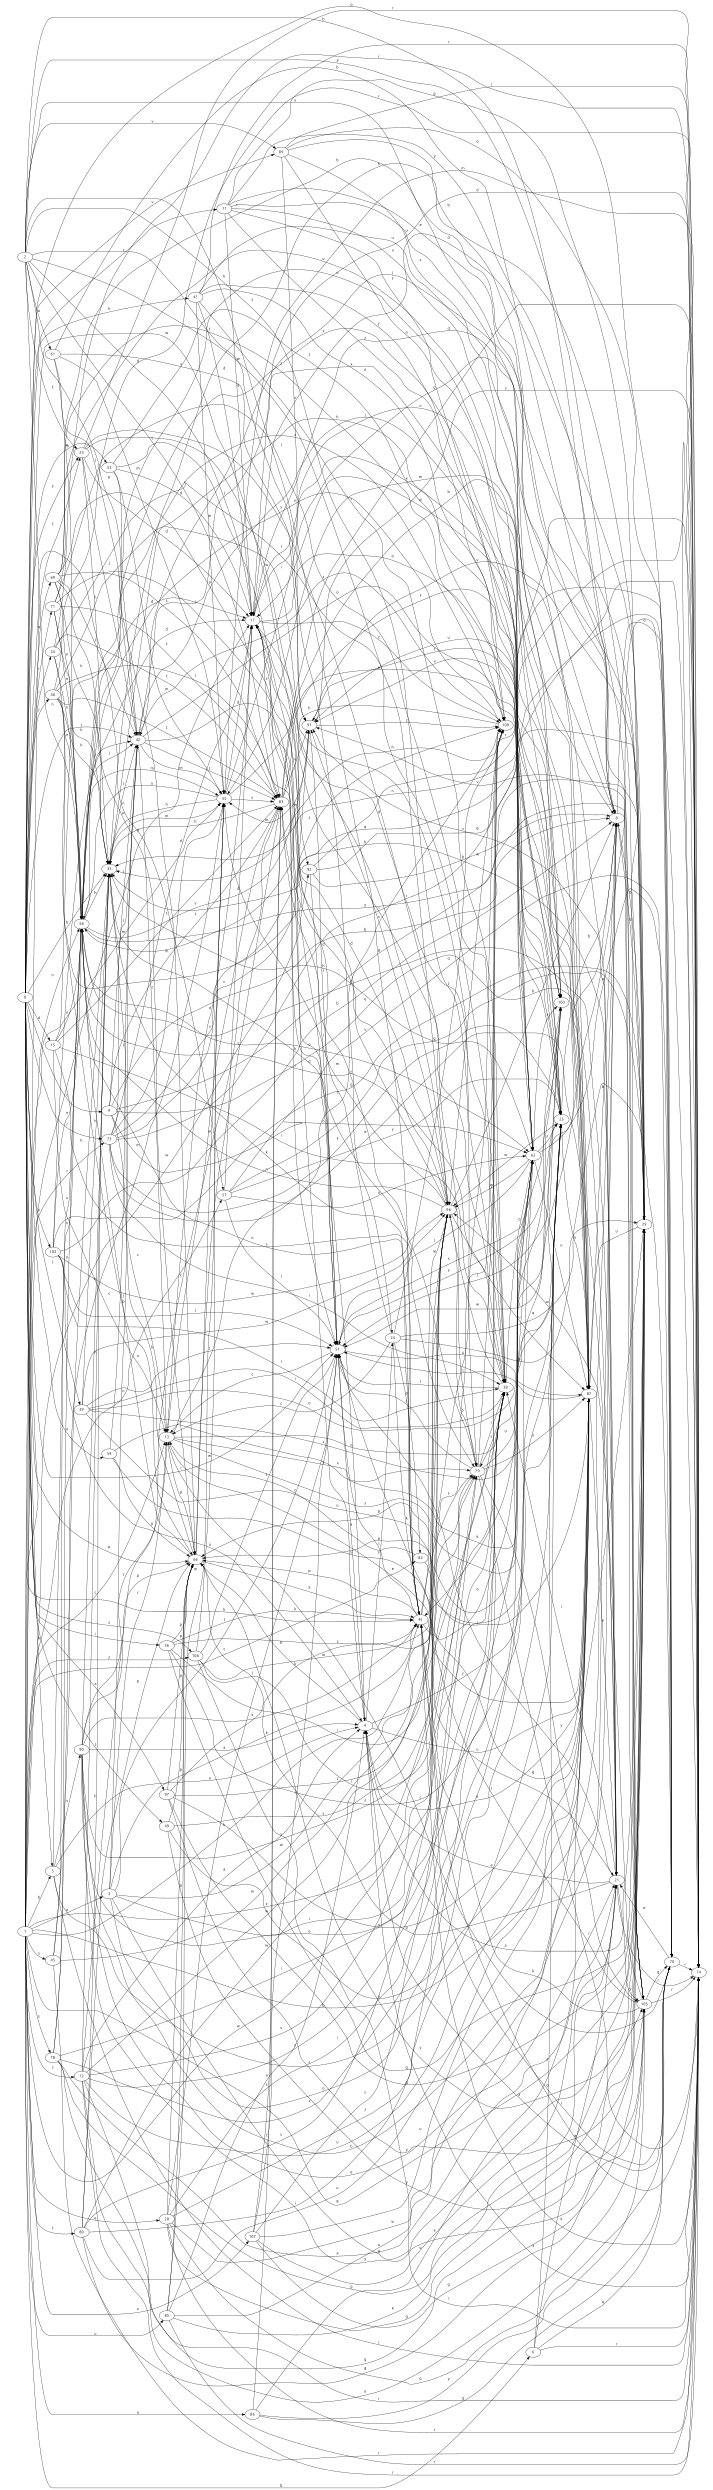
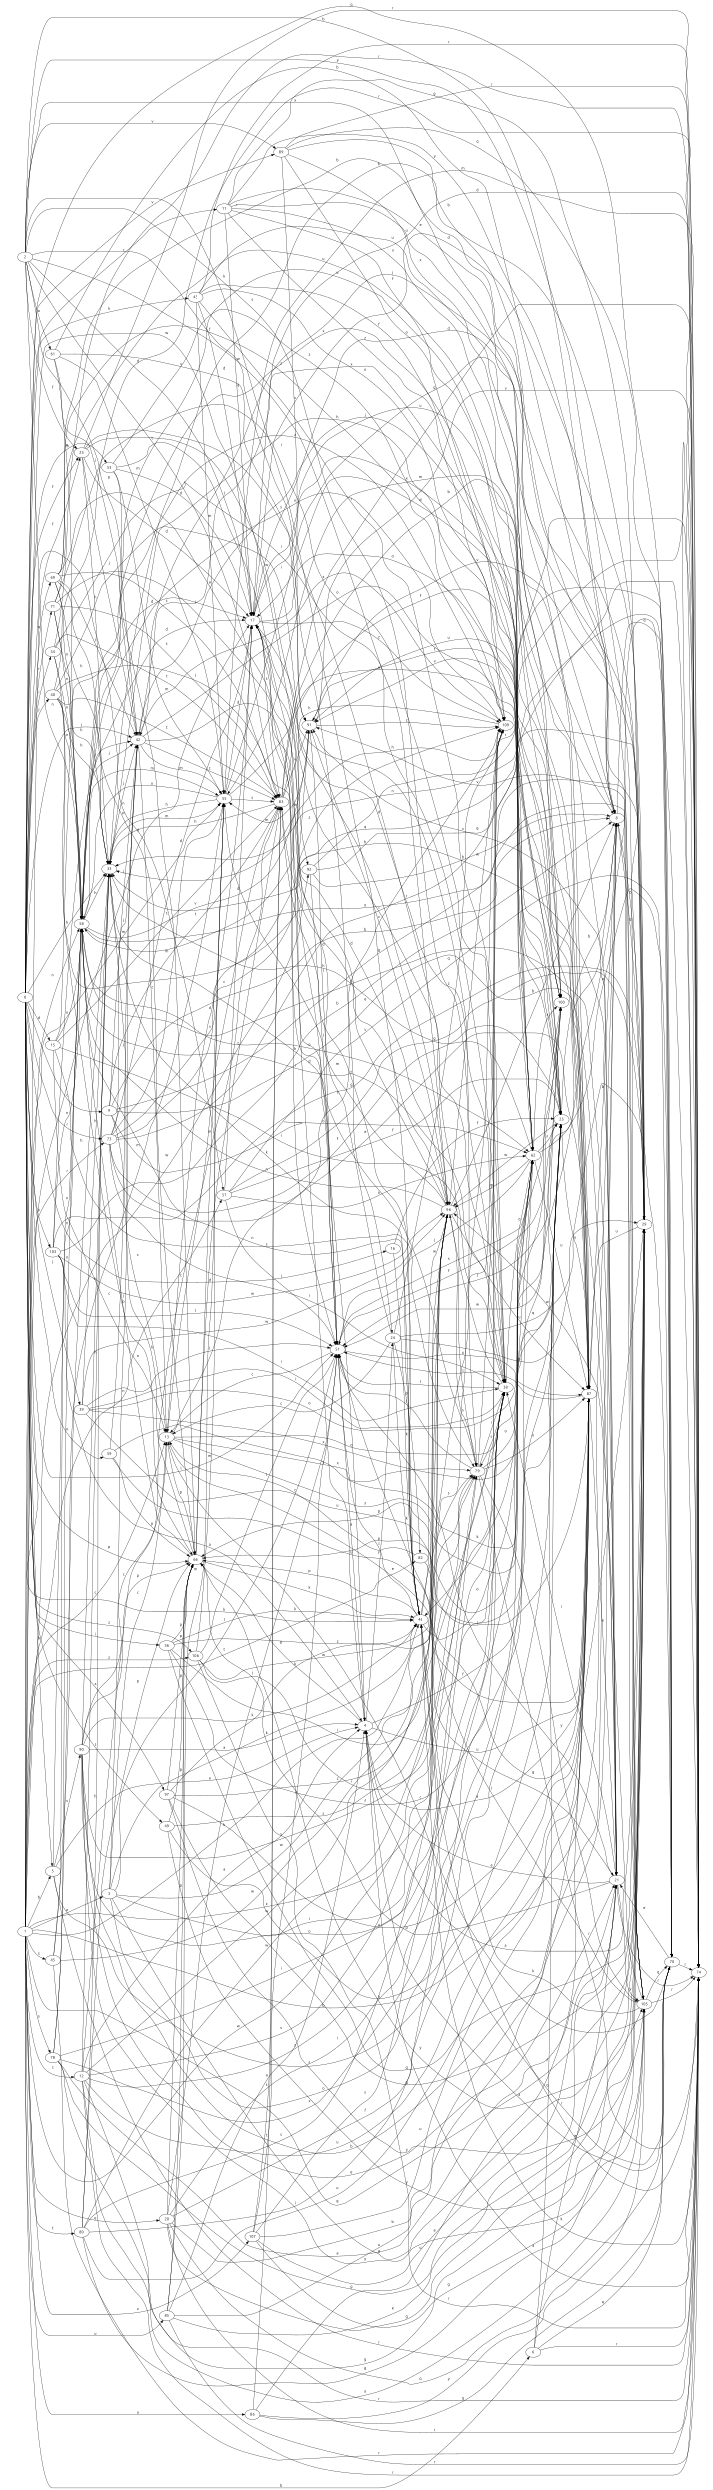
node "16": added
